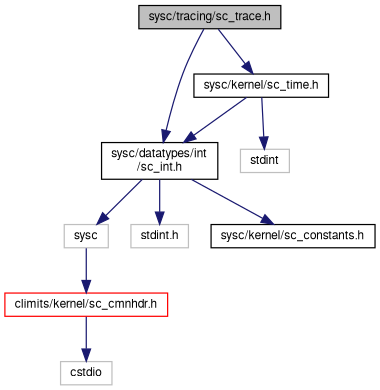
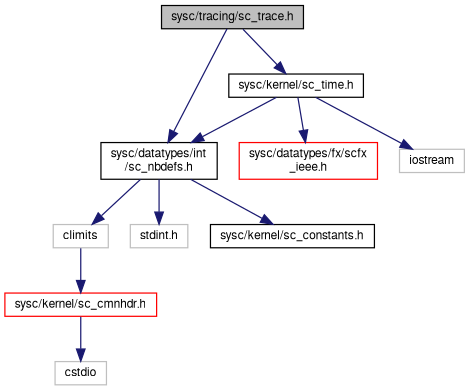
node "sysc/datatypes/int /sc_int.h": label "sysc/datatypes/int /sc_int.h" -> "sysc/datatypes/int /sc_nbdefs.h"
node "stdint": label "stdint" -> "iostream"
node "sysc/datatypes/fx/scfx _ieee.h": added
node "sysc": label "sysc" -> "climits"
node "climits/kernel/sc_cmnhdr.h": label "climits/kernel/sc_cmnhdr.h" -> "sysc/kernel/sc_cmnhdr.h"
